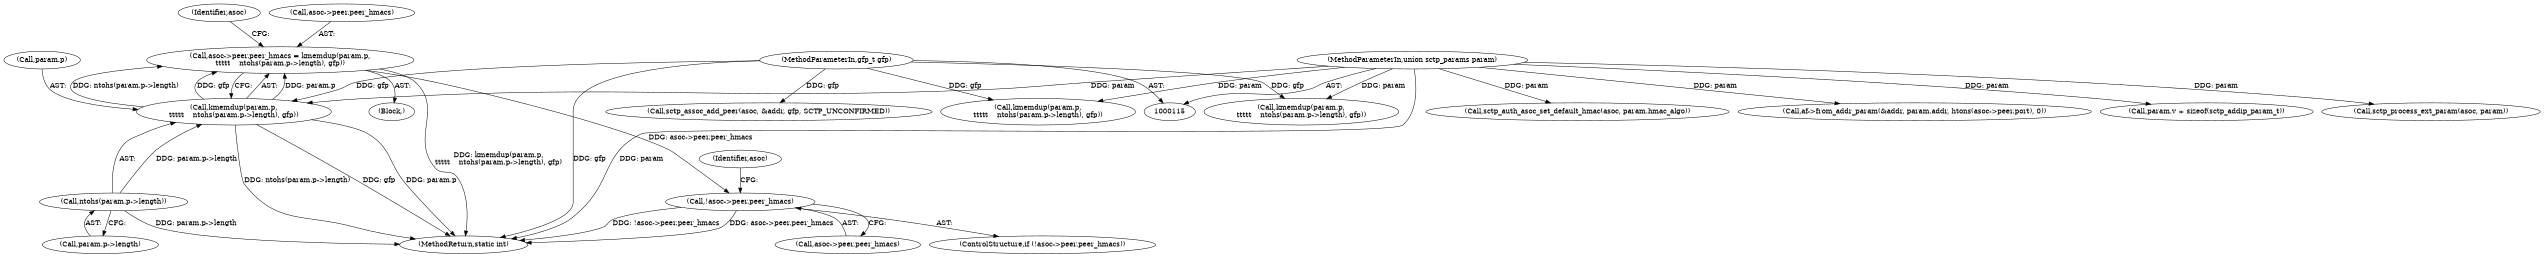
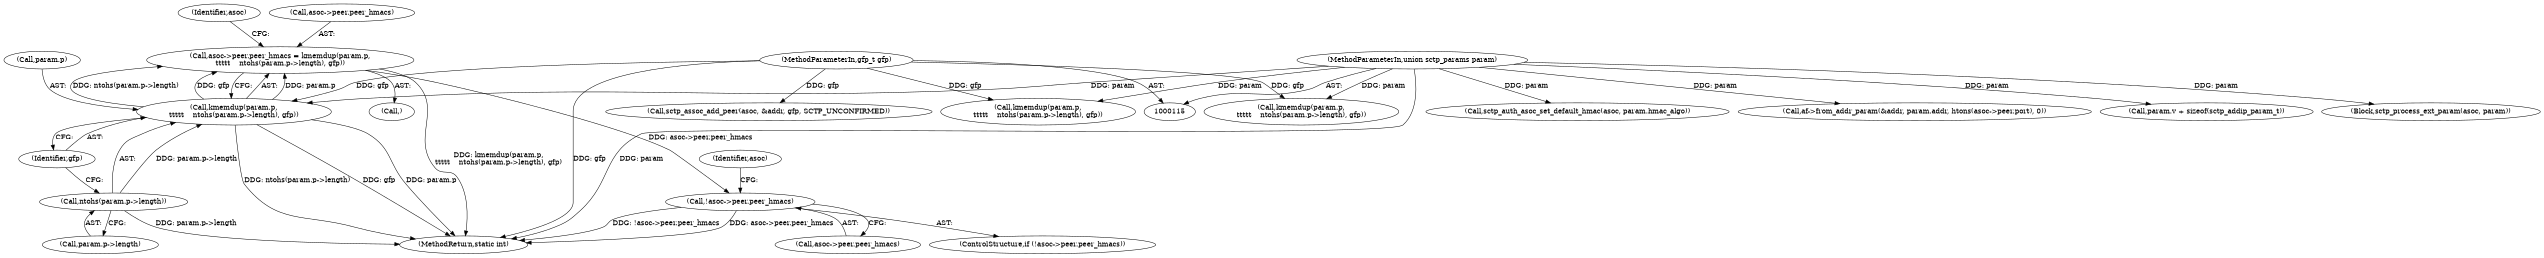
node "(Block,)": label "(Block,)" -> "(Call,)"
node "(Call,sctp_process_ext_param(asoc, param))": label "(Call,sctp_process_ext_param(asoc, param))" -> "(Block,sctp_process_ext_param(asoc, param))"
node "(Identifier,gfp)": added
